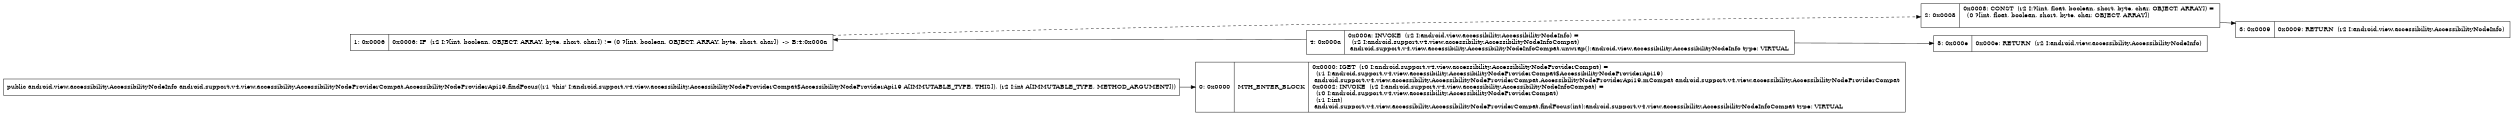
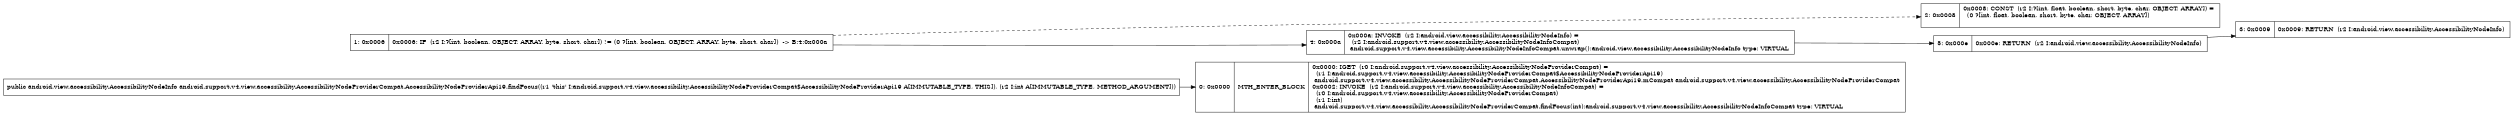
edge "2: 0x0008" -> "3: 0x0009": now "5: 0x000e" -> "3: 0x0009"
edge "4: 0x000a" -> "1: 0x0006": reversed
